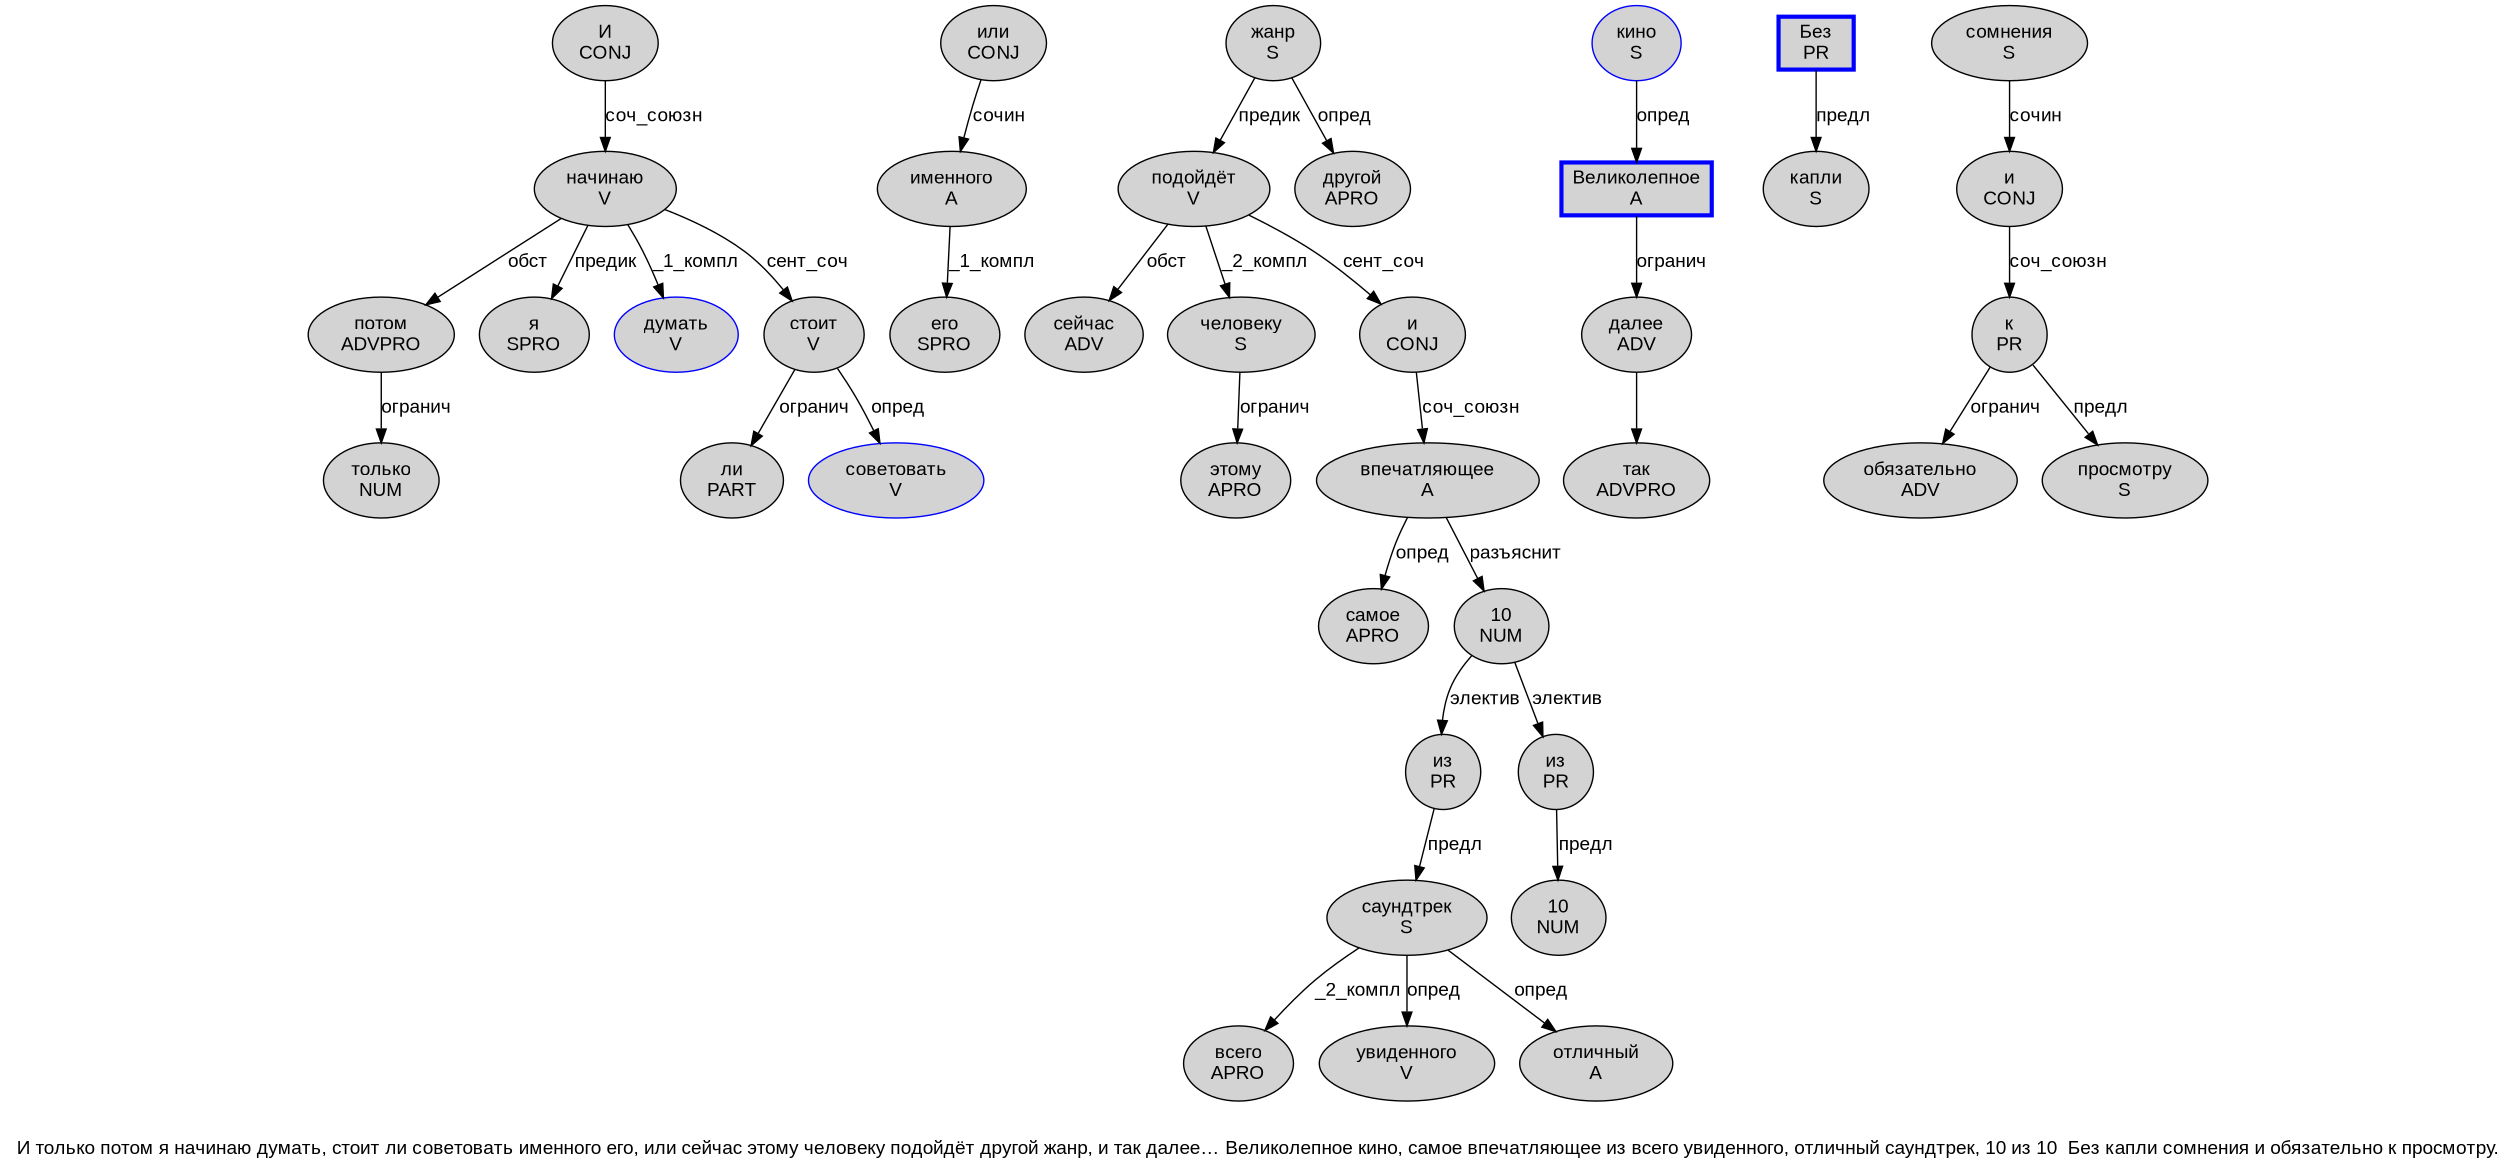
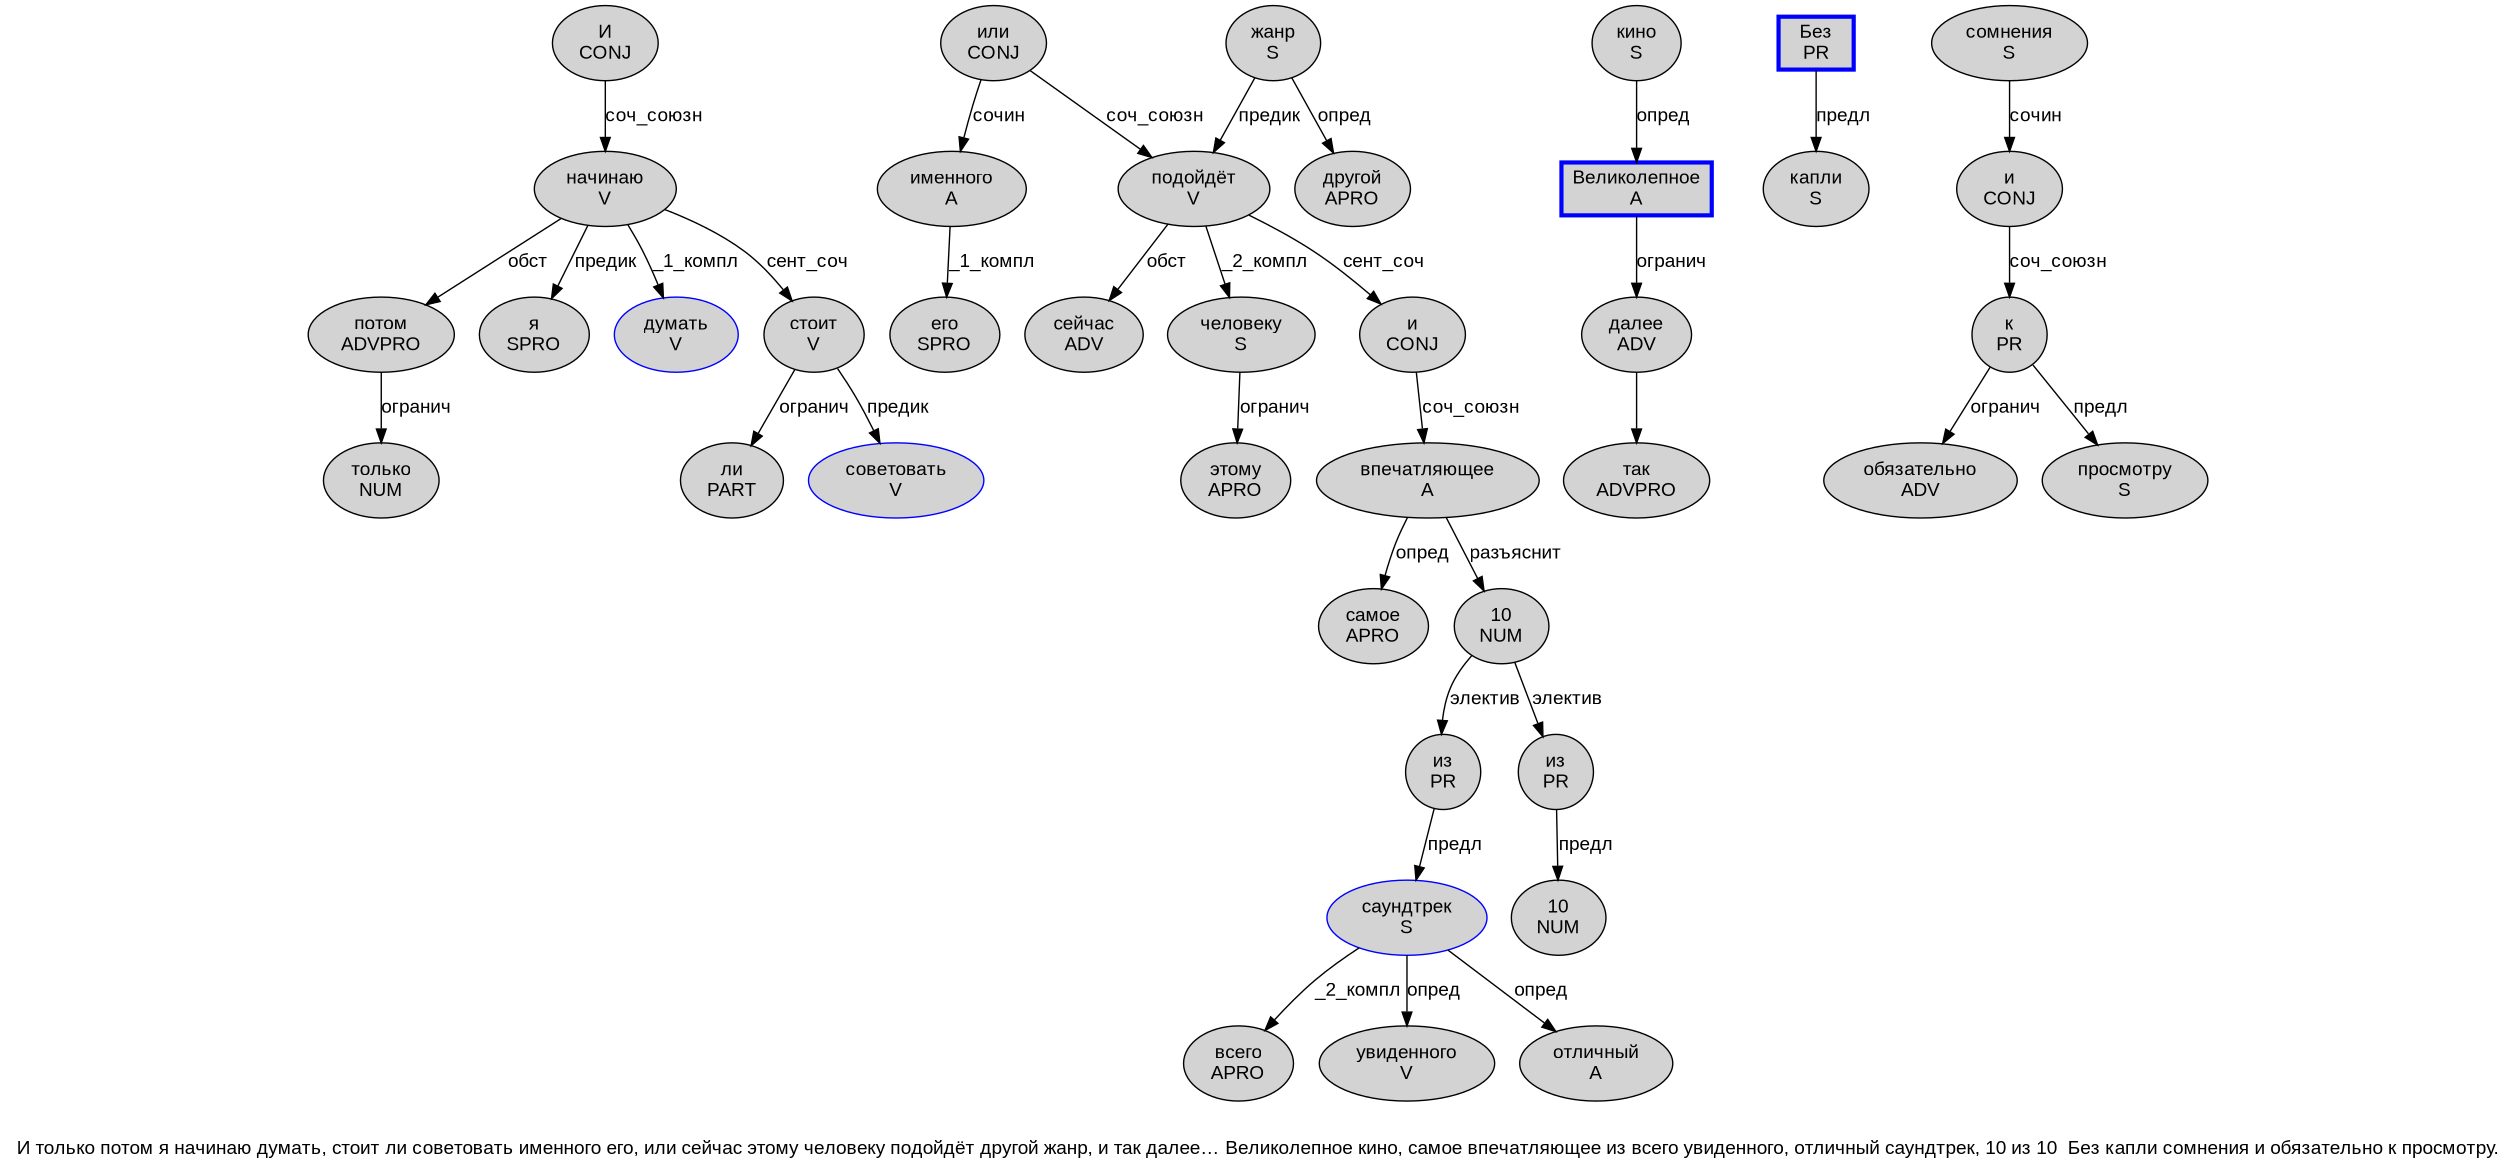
node "кино S": color blue -> black
edge "или CONJ" -> "подойдёт V": added, label "соч_союзн"
edge "стоит V" -> "советовать V": label "опред" -> "предик"
node "саундтрек S": color black -> blue
